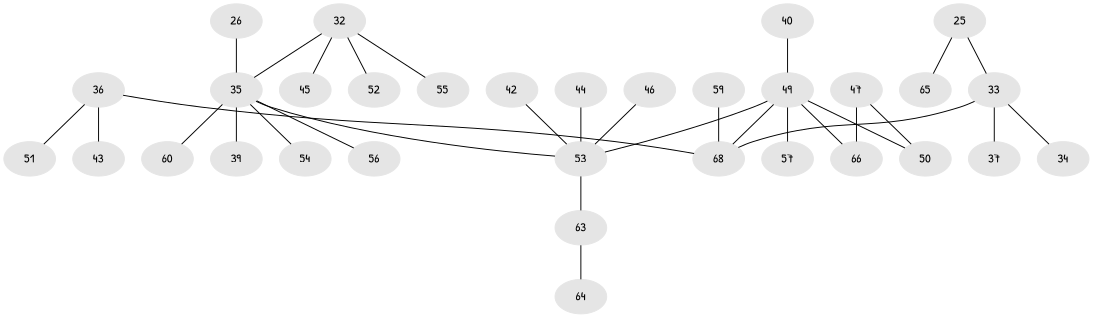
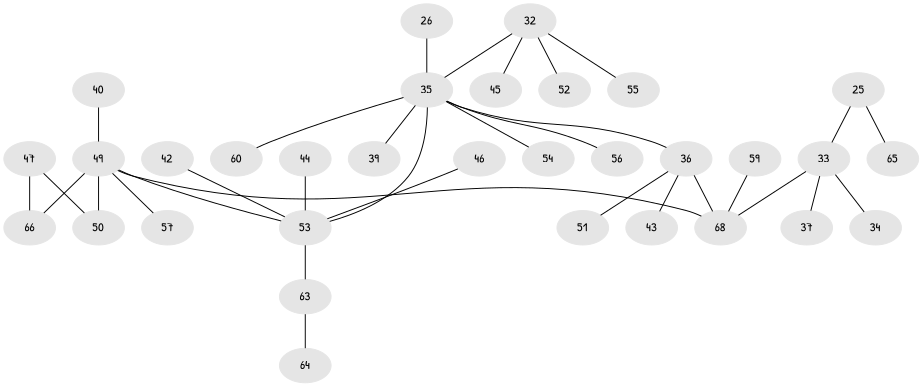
edge "35" -- "36": added
